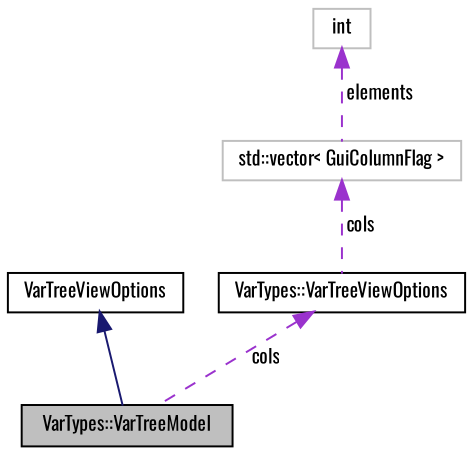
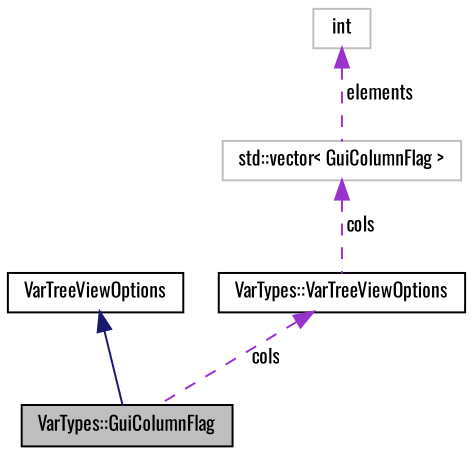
node "VarTypes::VarTreeModel": label "VarTypes::VarTreeModel" -> "VarTypes::GuiColumnFlag"
